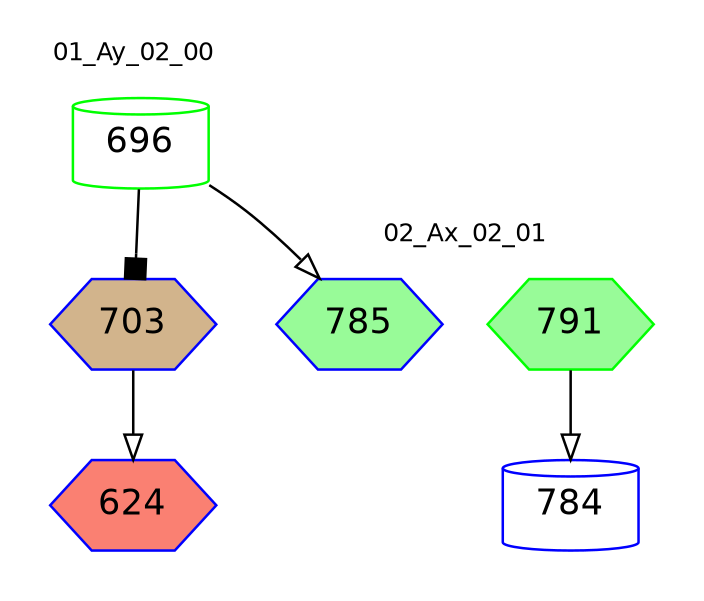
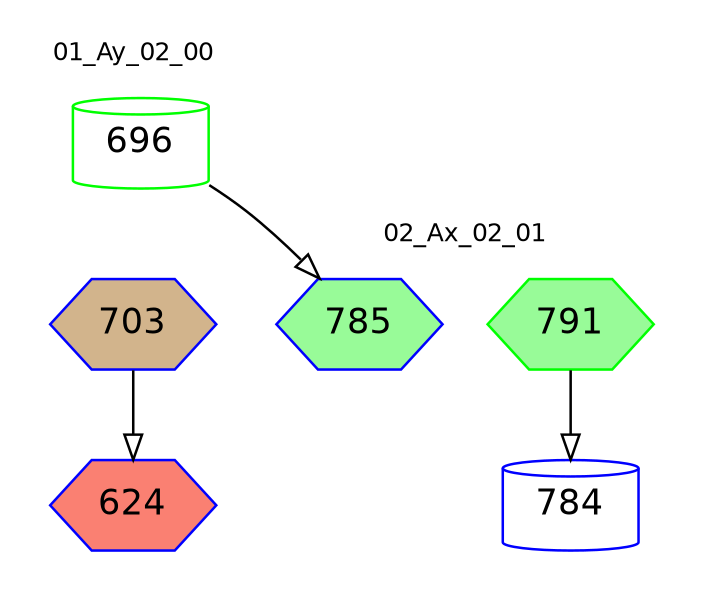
edge "696" -> "703": removed
